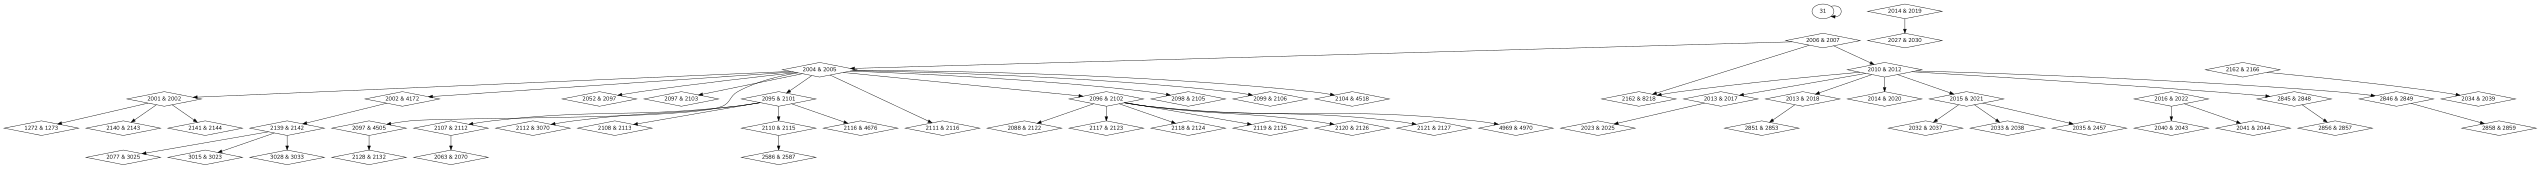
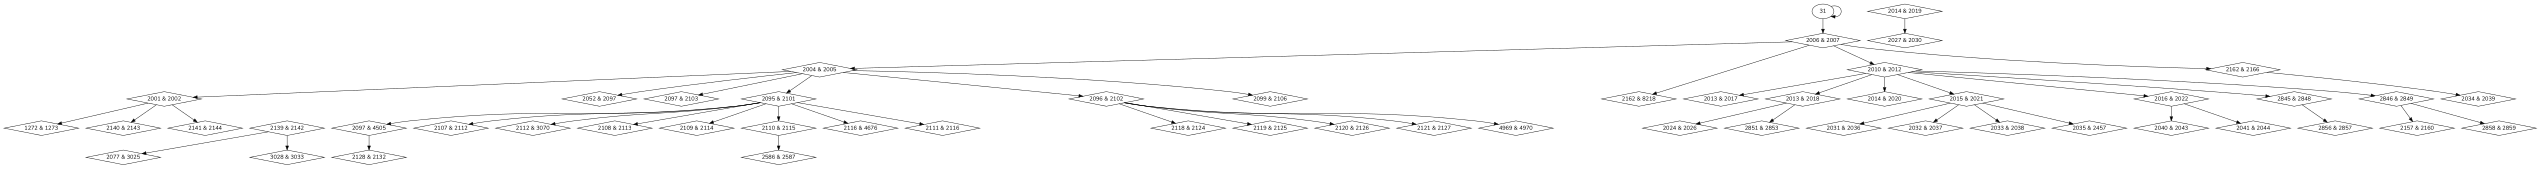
edge "31" -> "2006 & 2007": added
edge "2006 & 2007" -> "2162 & 2166": added
edge "2010 & 2012" -> "2162 & 8218": now "2010 & 2012" -> "2016 & 2022"
edge "2004 & 2005" -> "2111 & 2116": now "2095 & 2101" -> "2111 & 2116"
node "2002 & 4172": removed
node "2098 & 2105": removed
node "2104 & 4518": removed
edge "2004 & 2005" -> "2097 & 4505": now "2095 & 2101" -> "2097 & 4505"
node "2109 & 2114": added
node "2088 & 2122": removed
node "2117 & 2123": removed
node "2023 & 2025": removed
node "2024 & 2026": added
node "2031 & 2036": added
node "2157 & 2160": added
node "3015 & 3023": removed
node "2063 & 2070": removed
